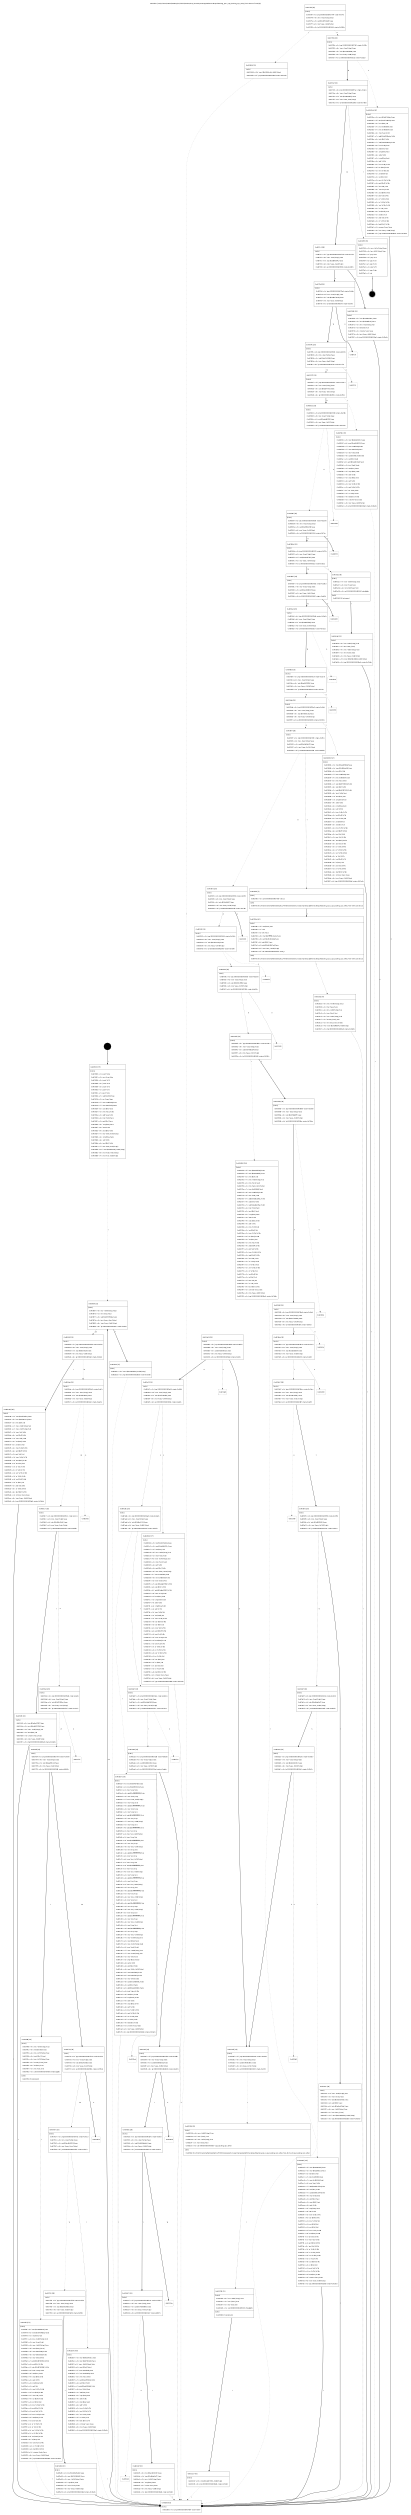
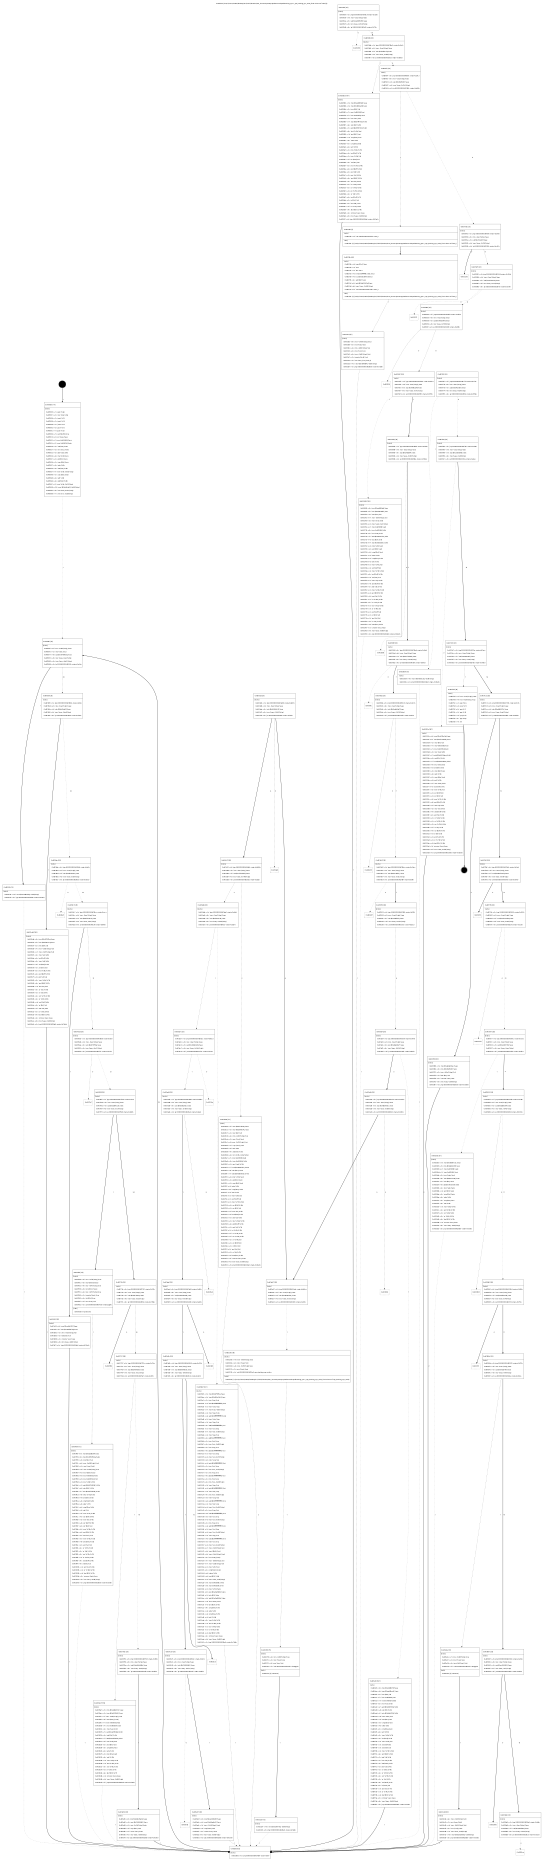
edge "0x4018a3 [28]" -> "0x4018bf [28]": removed, label "10"
node "0x4021dc [42]": removed
